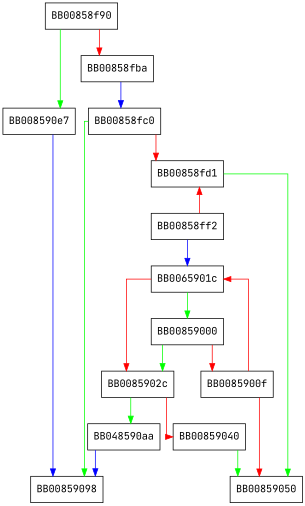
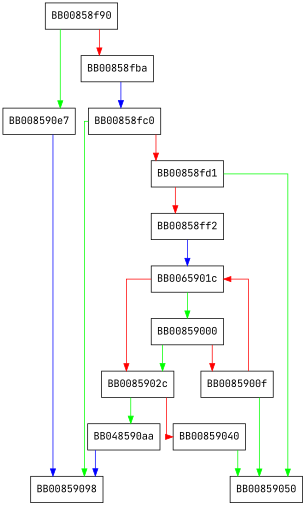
edge "BB00858ff2" -> "BB00858fd1": reversed
edge "BB0085900f" -> "BB00859050": color red -> green
